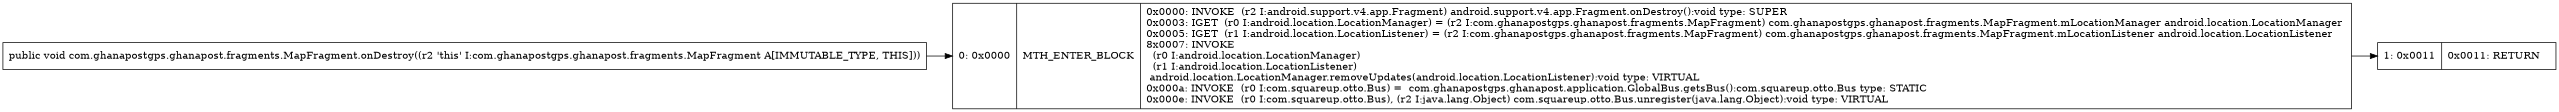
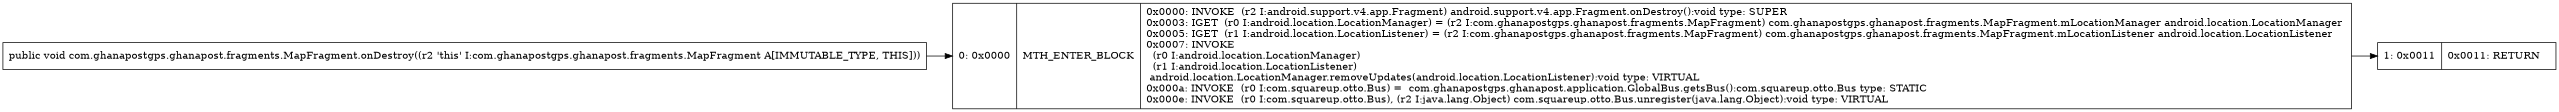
node "0: 0x0000": text "8x0007: INVOKE" -> "0x0007: INVOKE"
